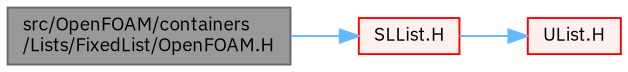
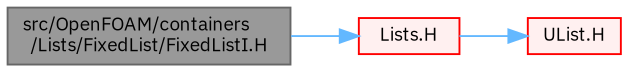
node "src/OpenFOAM/containers /Lists/FixedList/OpenFOAM.H": label "src/OpenFOAM/containers /Lists/FixedList/OpenFOAM.H" -> "src/OpenFOAM/containers /Lists/FixedList/FixedListI.H"
node "SLList.H": label "SLList.H" -> "Lists.H"
